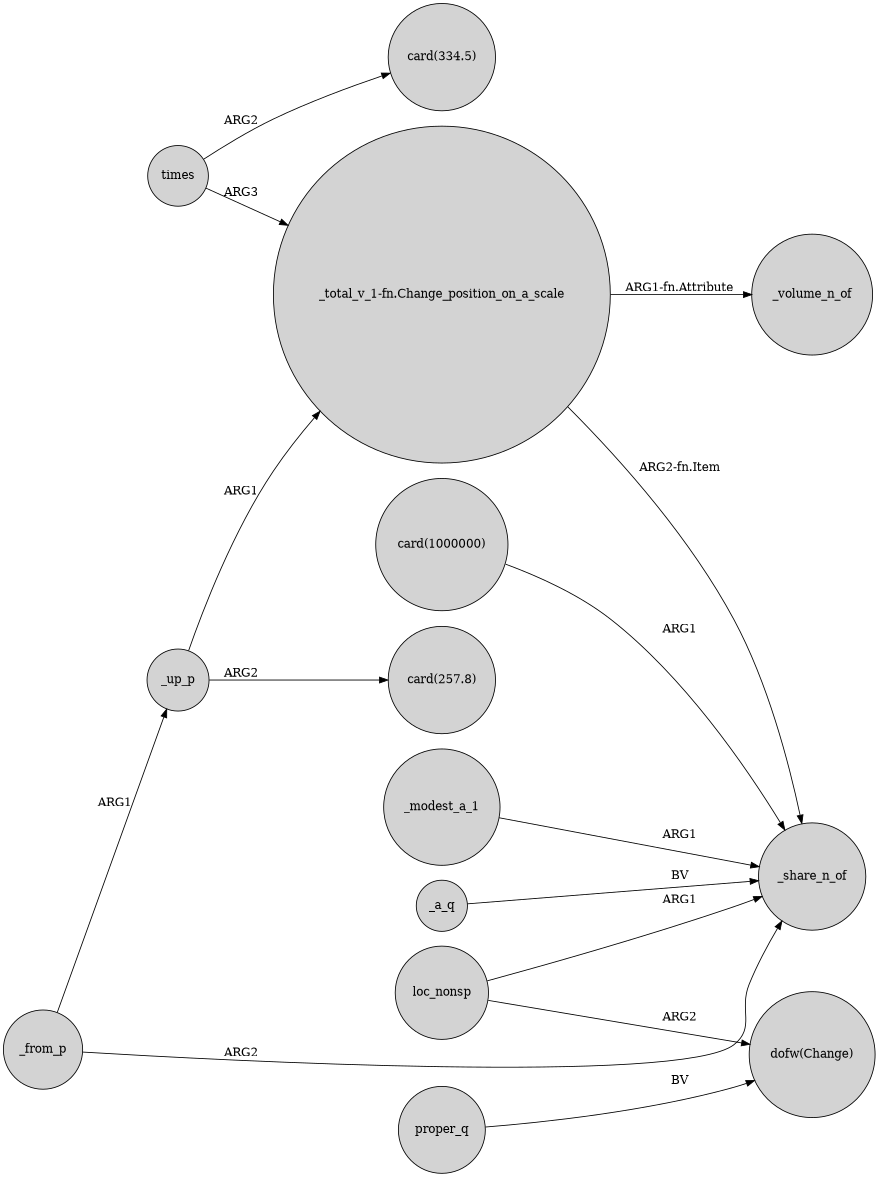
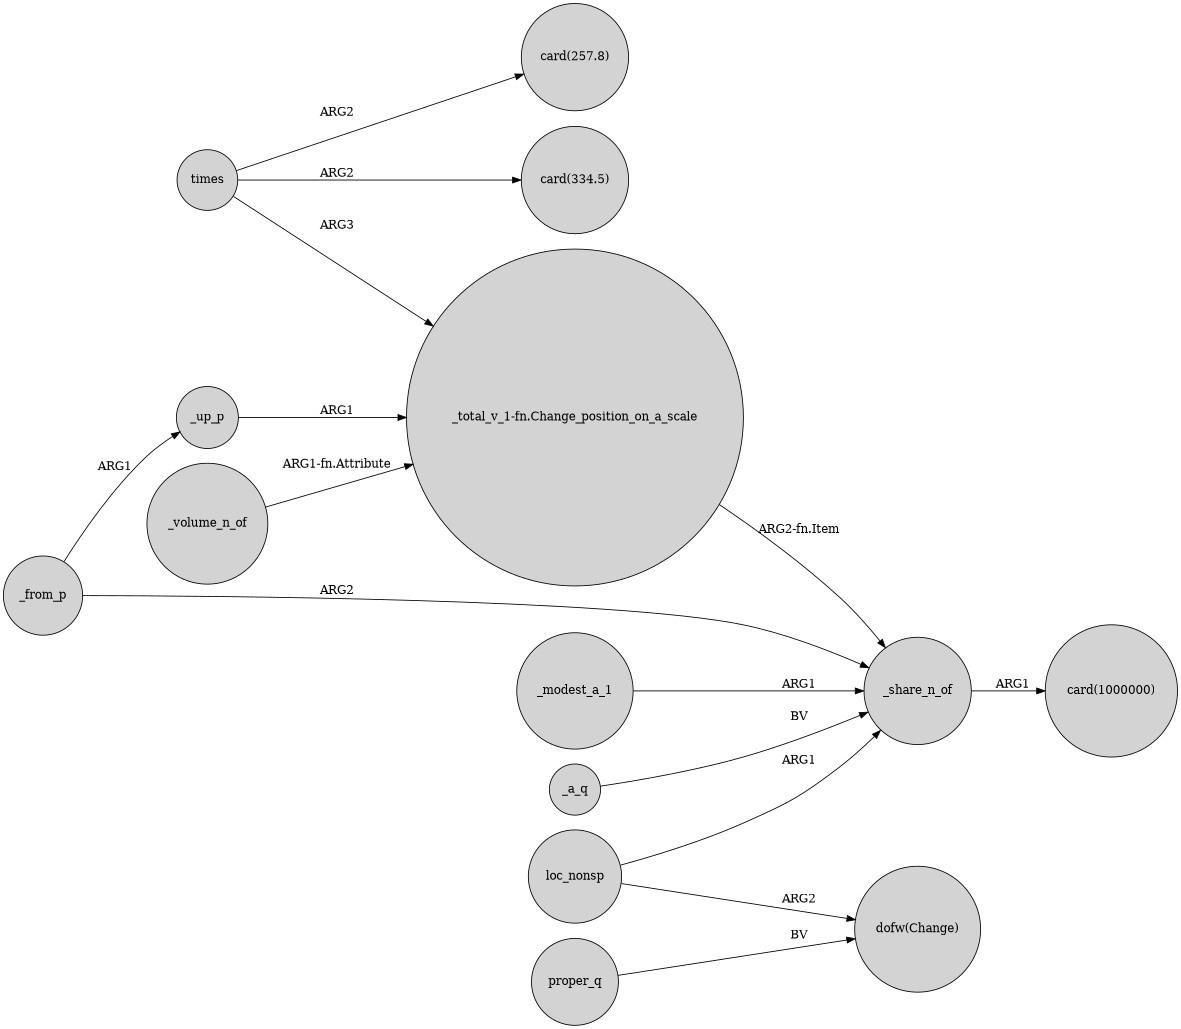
edge "_total_v_1-fn.Change_position_on_a_scale" -> "_volume_n_of": reversed
edge "card(1000000)" -> "_share_n_of": reversed
edge "_up_p" -> "card(257.8)": now "times" -> "card(257.8)"
